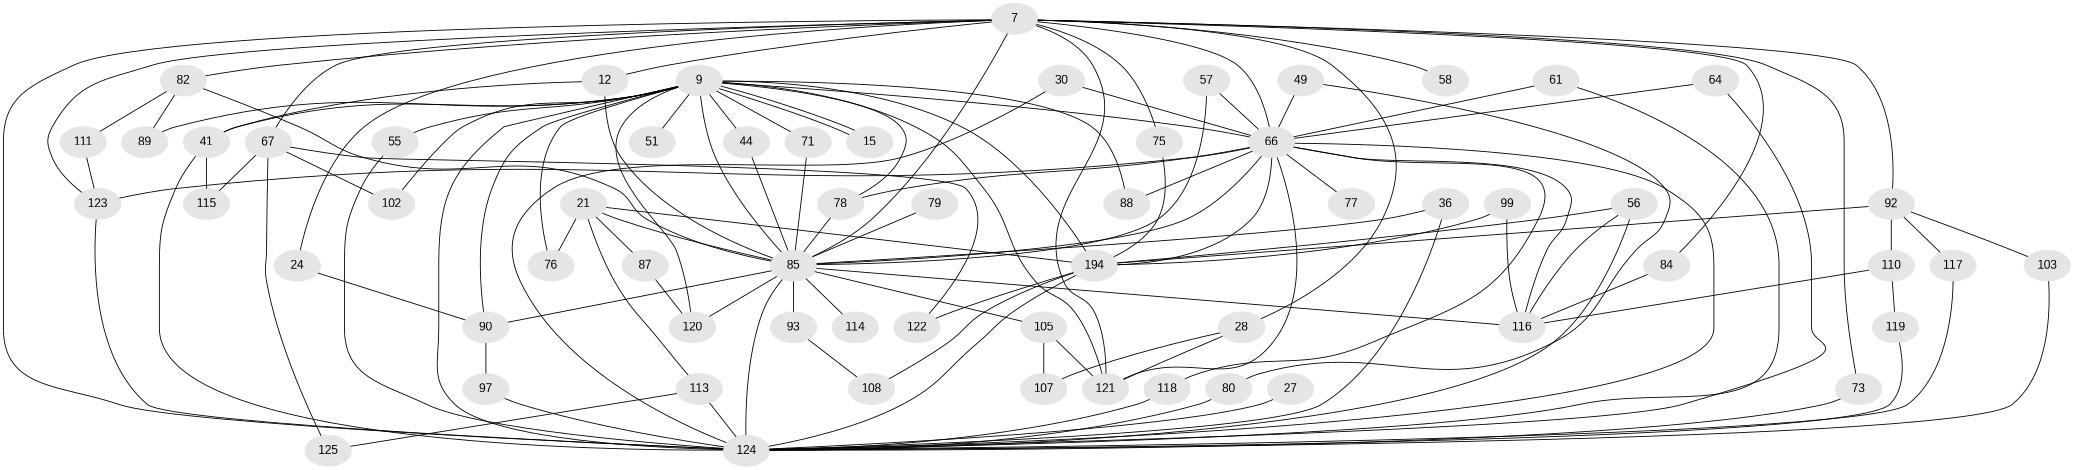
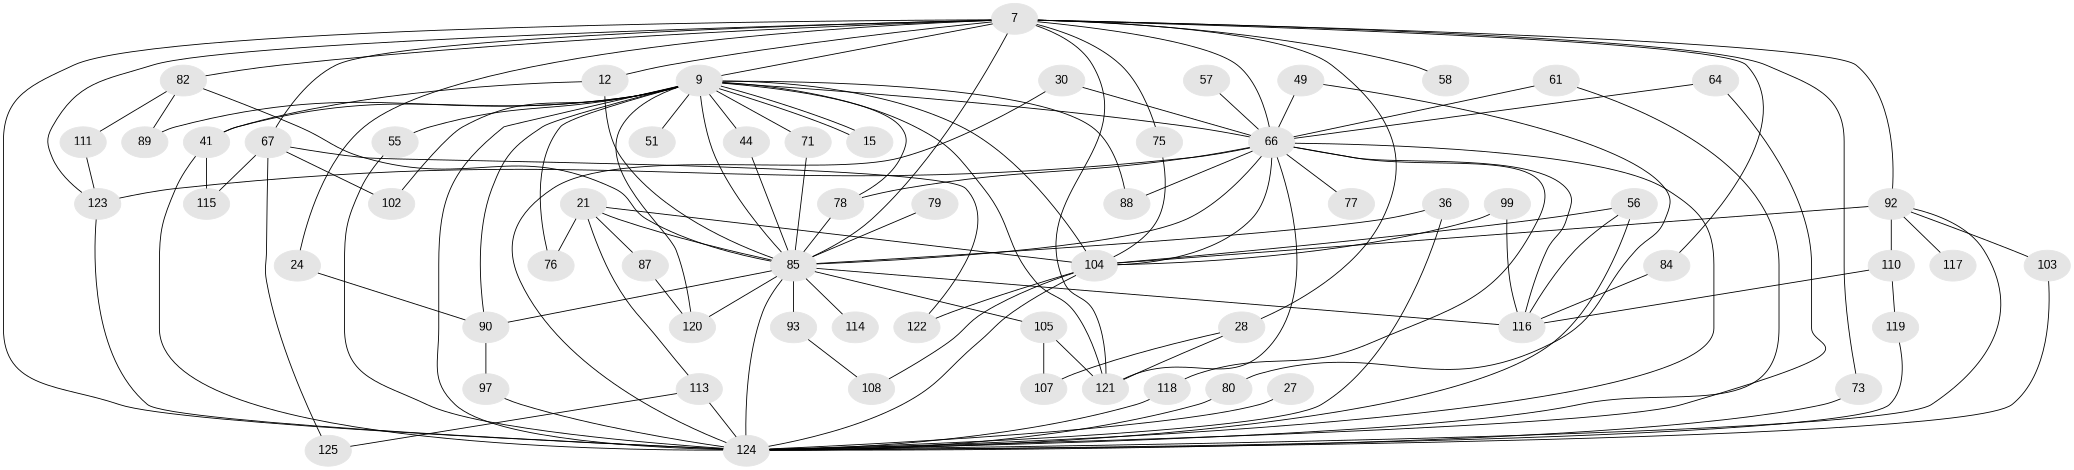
edge "7" -- "9": added
edge "57" -- "85": removed
node "194": label "194" -> "104"
edge "117" -- "124": now "92" -- "124"
